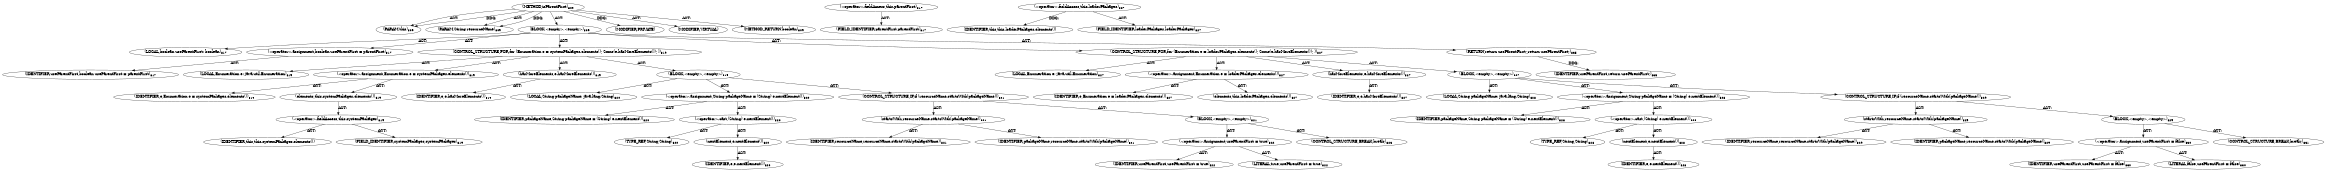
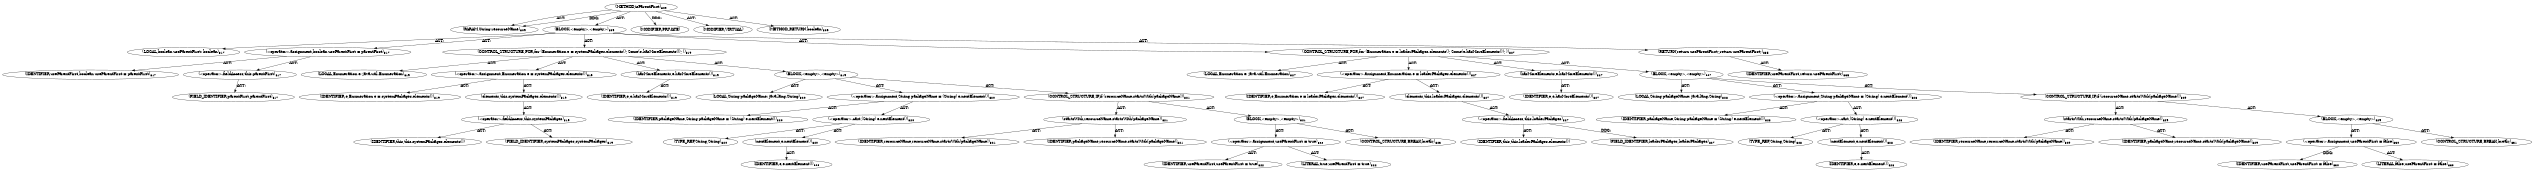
edge "(<operator>.fieldAccess,this.loaderPackages)" -> "(IDENTIFIER,this,this.loaderPackages.elements())": label "DDG: " -> "AST: "
edge "(<operator>.fieldAccess,this.loaderPackages)" -> "(FIELD_IDENTIFIER,loaderPackages,loaderPackages)": label "AST: " -> "DDG: "
node "(PARAM,this)": removed
edge "(<operator>.assignment,boolean useParentFirst = parentFirst)" -> "(<operator>.fieldAccess,this.parentFirst)": added, label "AST:"
edge "(RETURN,return useParentFirst;,return useParentFirst;)" -> "(IDENTIFIER,useParentFirst,return useParentFirst;)": label "DDG: " -> "AST: "
edge "(elements,this.loaderPackages.elements())" -> "(<operator>.fieldAccess,this.loaderPackages)": added, label "AST:"
edge "(<operator>.assignment,useParentFirst = false)" -> "(IDENTIFIER,useParentFirst,useParentFirst = false)": label "AST: " -> "DDG: "
